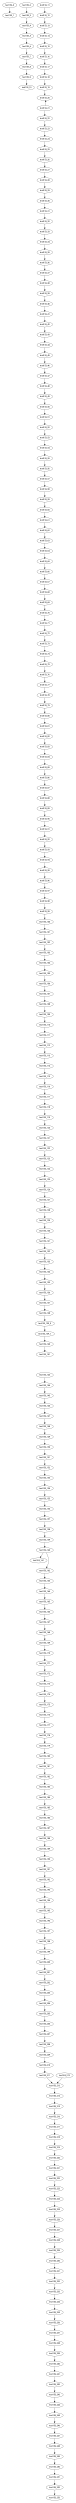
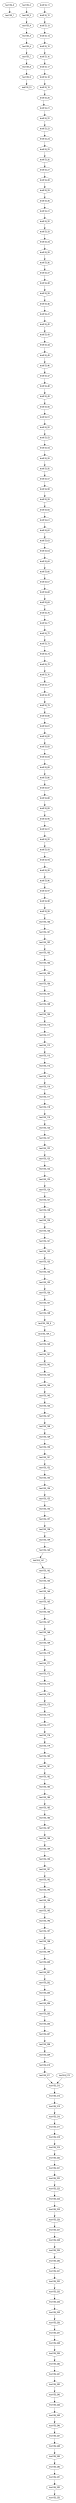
edge "test153_21" -> "test153_20": reversed
node "test153_142": added
edge "test153_160" -> "test153_162": now "test153_161" -> "test153_162"
